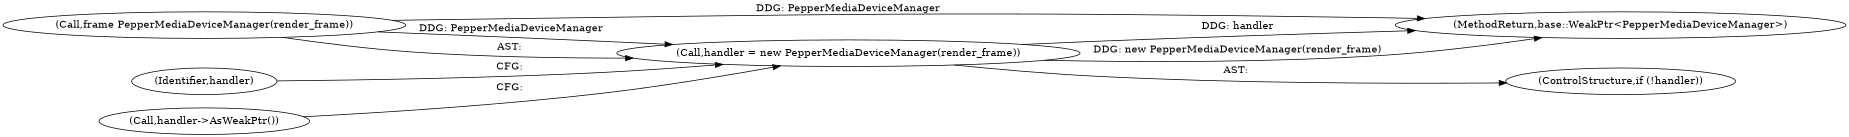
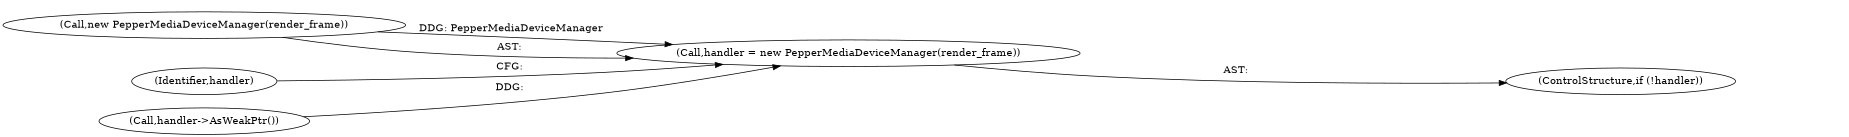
node "(Call,frame PepperMediaDeviceManager(render_frame))": label "(Call,frame PepperMediaDeviceManager(render_frame))" -> "(Call,new PepperMediaDeviceManager(render_frame))"
node "(MethodReturn,base::WeakPtr<PepperMediaDeviceManager>)": removed
edge "(Call,handler->AsWeakPtr())" -> "(Call,handler = new PepperMediaDeviceManager(render_frame))": label "CFG: " -> "DDG: "
